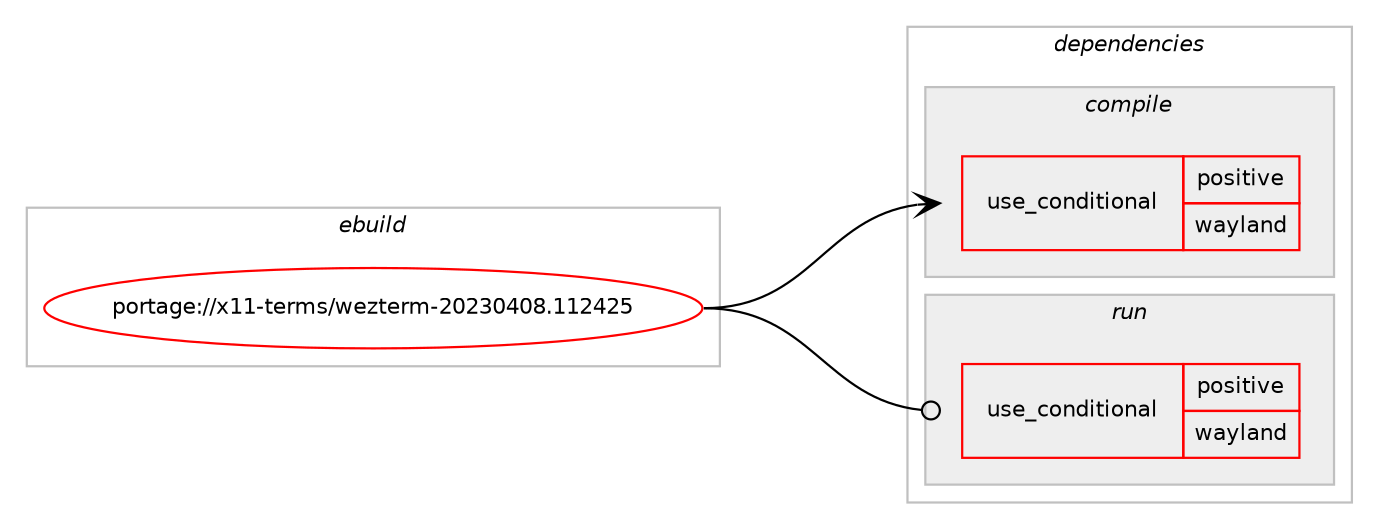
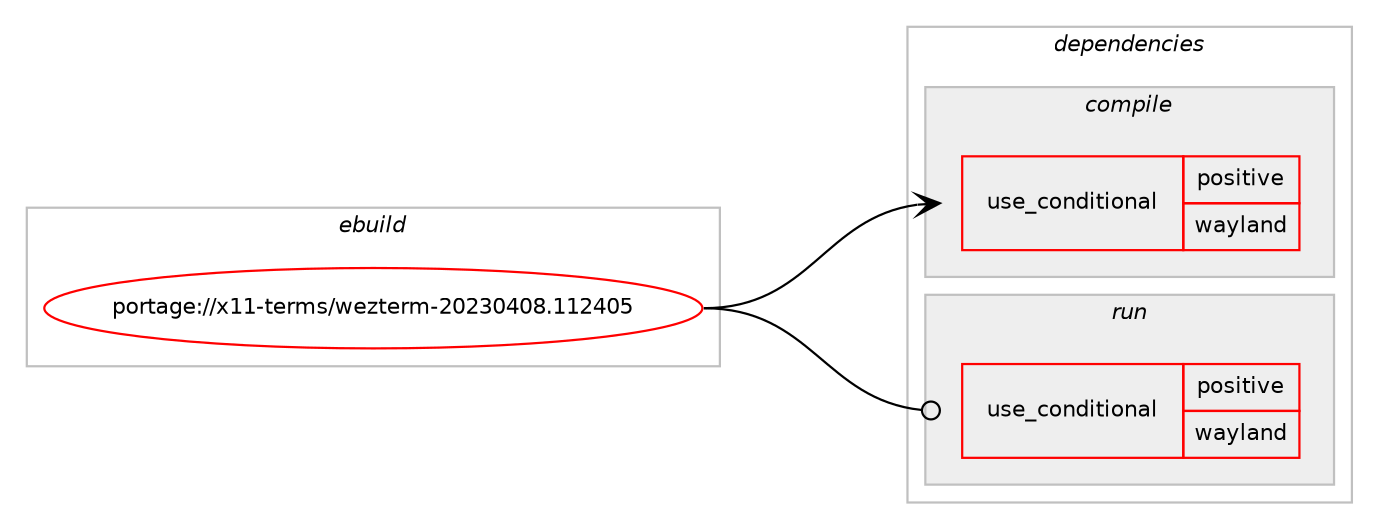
node "portage://x11-terms/wezterm-20230408.112425": label "portage://x11-terms/wezterm-20230408.112425" -> "portage://x11-terms/wezterm-20230408.112405"
